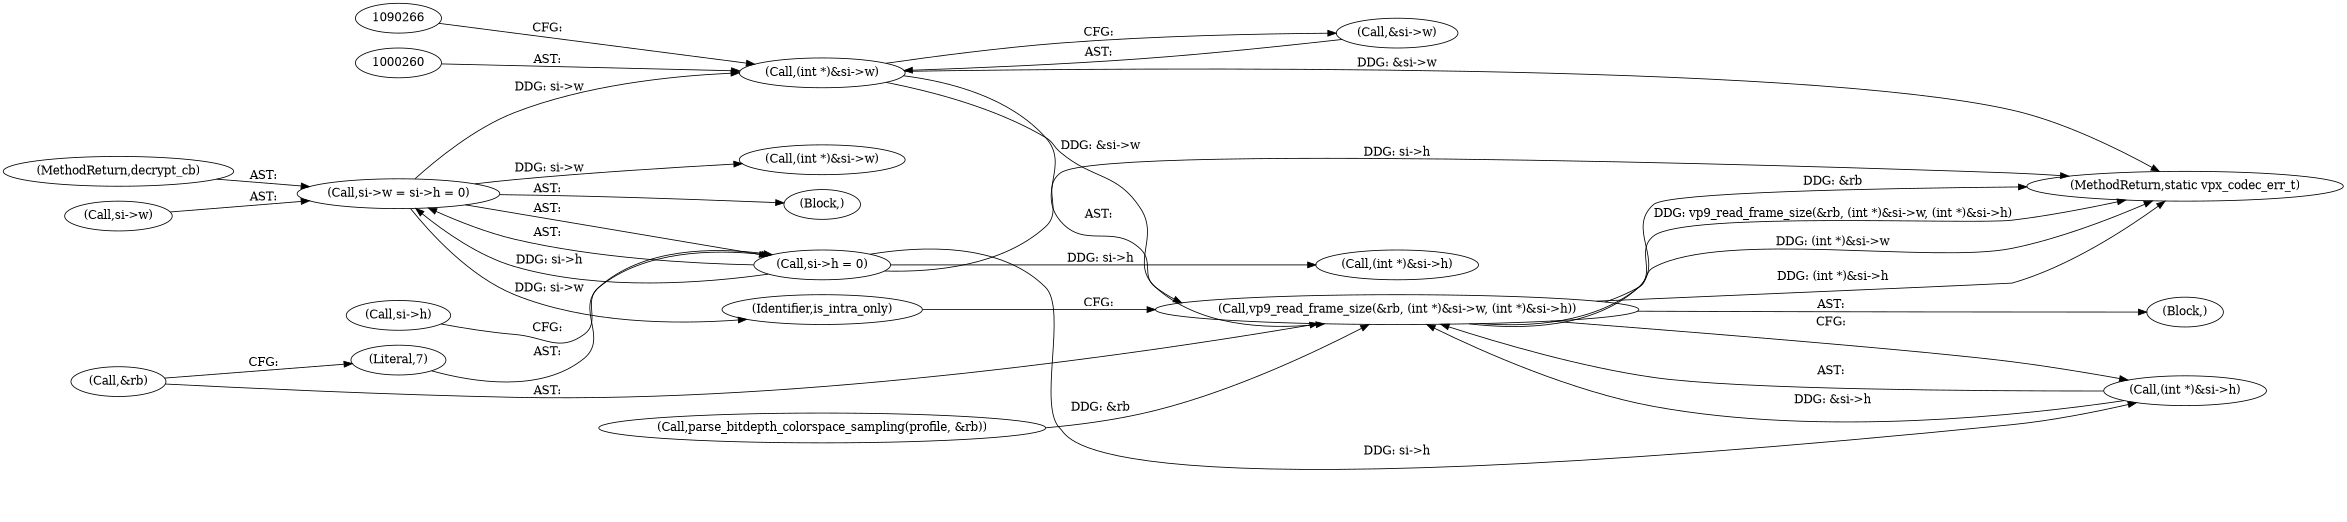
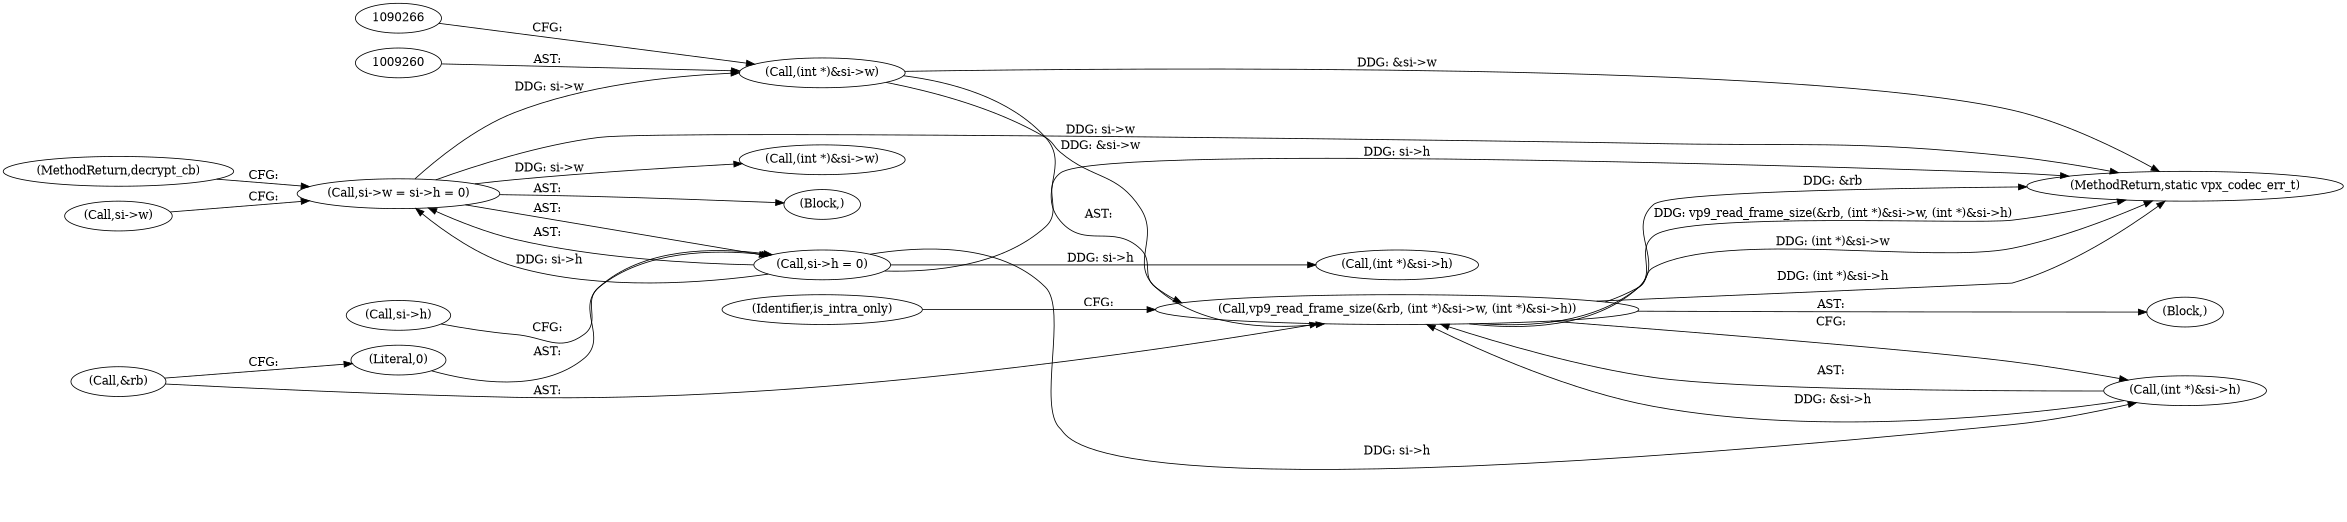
node "(Call,&si->w)": removed
node "1000260": label "1000260" -> "1009260"
edge "(MethodReturn,decrypt_cb)" -> "(Call,si->w = si->h = 0)": label "AST: " -> "CFG: "
edge "(Call,si->w)" -> "(Call,si->w = si->h = 0)": label "AST: " -> "CFG: "
edge "(Call,si->w = si->h = 0)" -> "(Identifier,is_intra_only)": now "(Call,si->w = si->h = 0)" -> "(MethodReturn,static vpx_codec_err_t)"
node "(Literal,7)": label "(Literal,7)" -> "(Literal,0)"
node "(Call,parse_bitdepth_colorspace_sampling(profile, &rb))": removed
